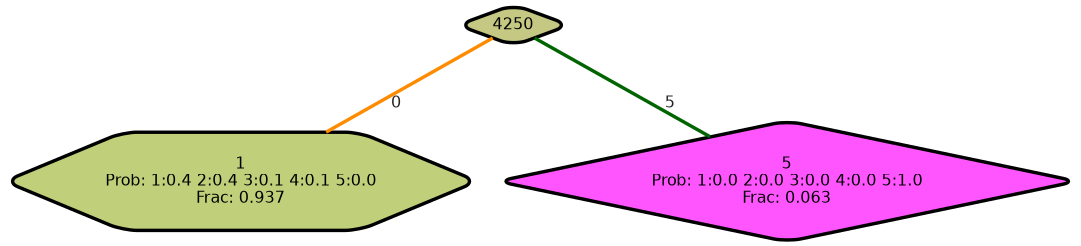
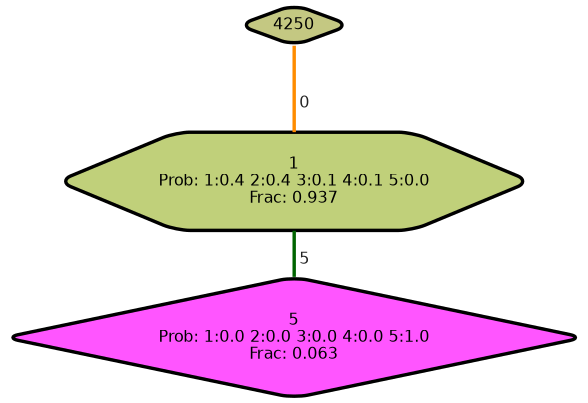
edge "4250" -- "5 Prob: 1:0.0 2:0.0 3:0.0 4:0.0 5:1.0 Frac: 0.063": now "1 Prob: 1:0.4 2:0.4 3:0.1 4:0.1 5:0.0 Frac: 0.937" -- "5 Prob: 1:0.0 2:0.0 3:0.0 4:0.0 5:1.0 Frac: 0.063"
